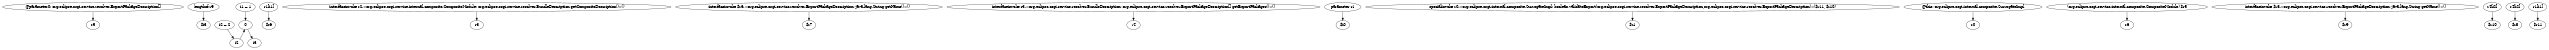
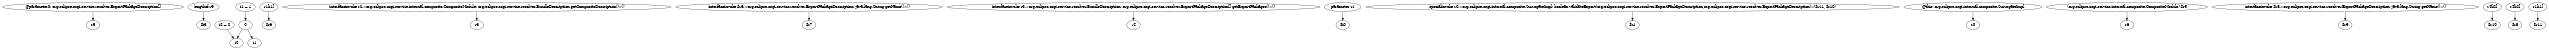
edge "i2" -> "0": reversed
node "i3": label "i3" -> "i1"
